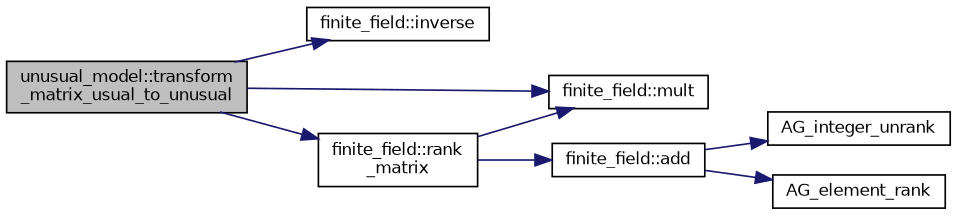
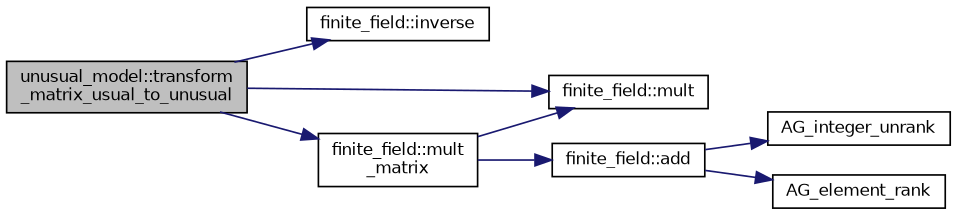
node "finite_field::rank _matrix": label "finite_field::rank _matrix" -> "finite_field::mult _matrix"
